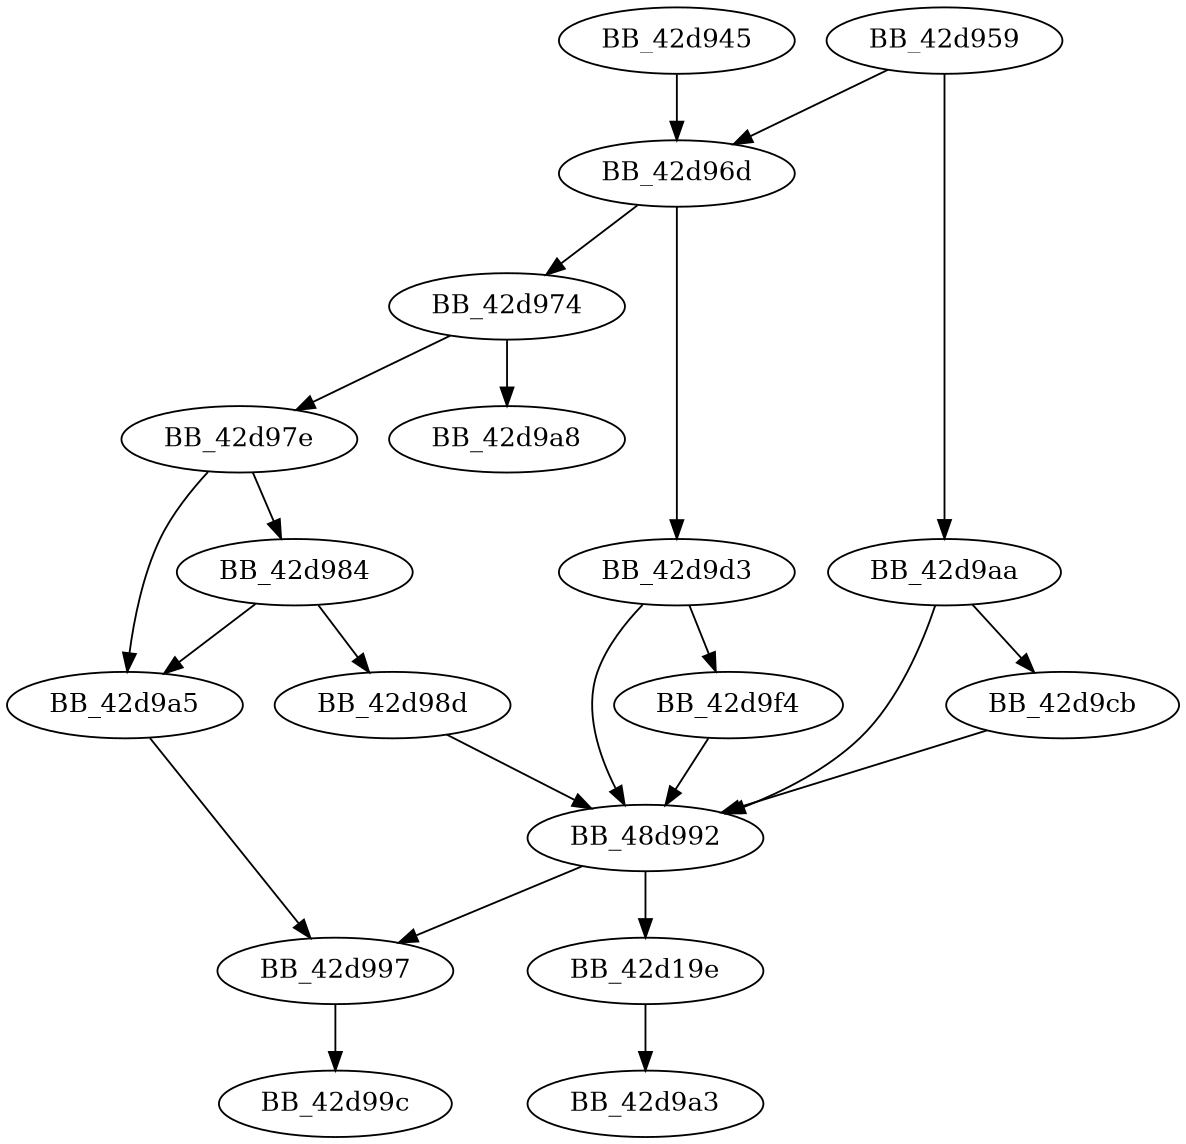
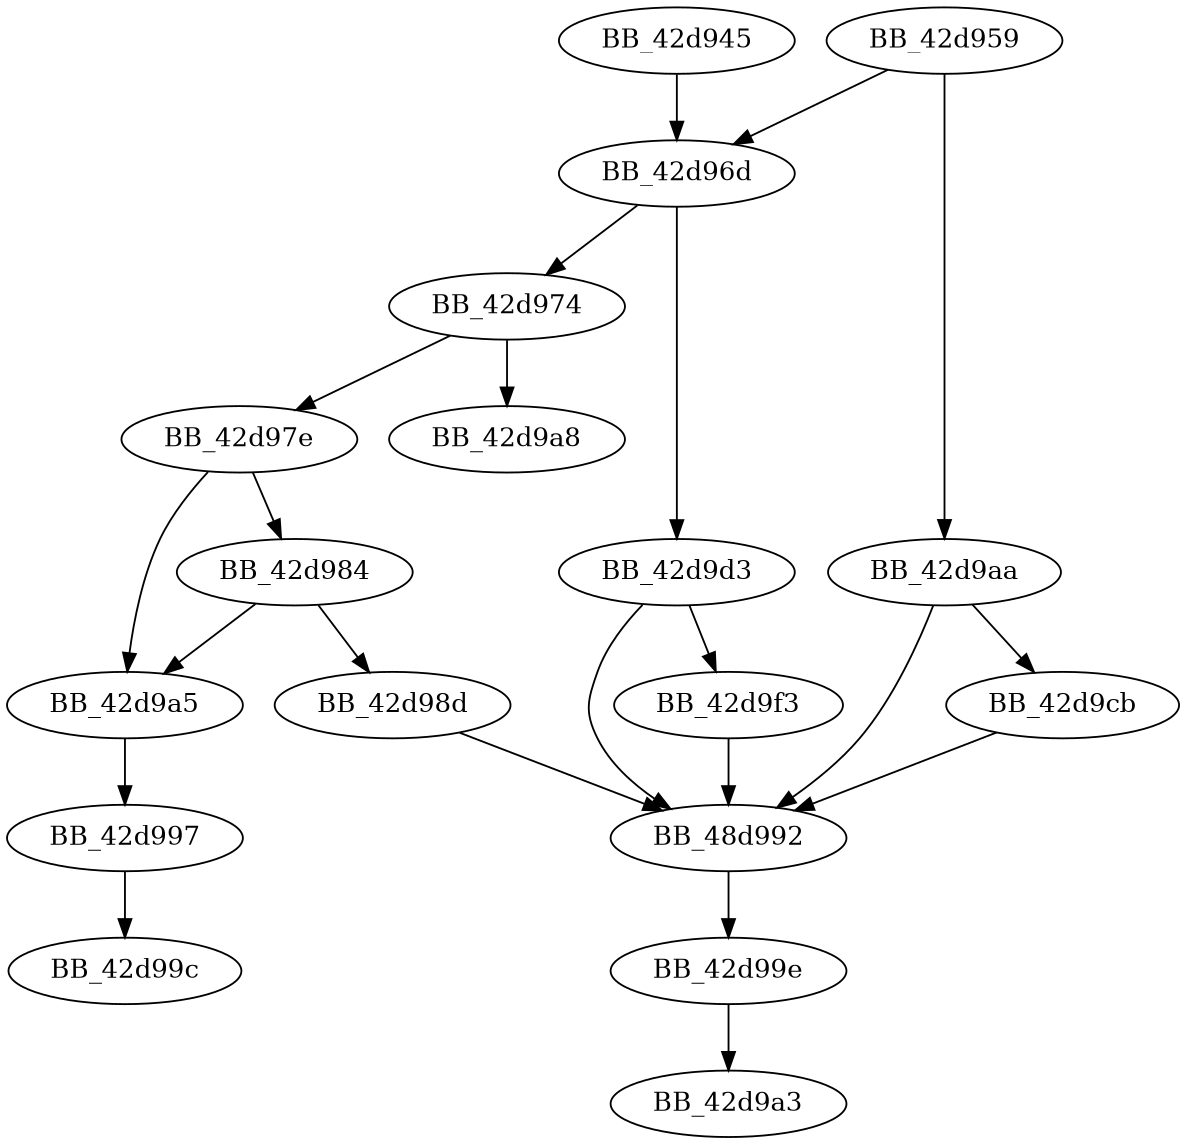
node "BB_42d9f4": label "BB_42d9f4" -> "BB_42d9f3"
edge "BB_48d992" -> "BB_42d997": removed
node "BB_42d19e": label "BB_42d19e" -> "BB_42d99e"
